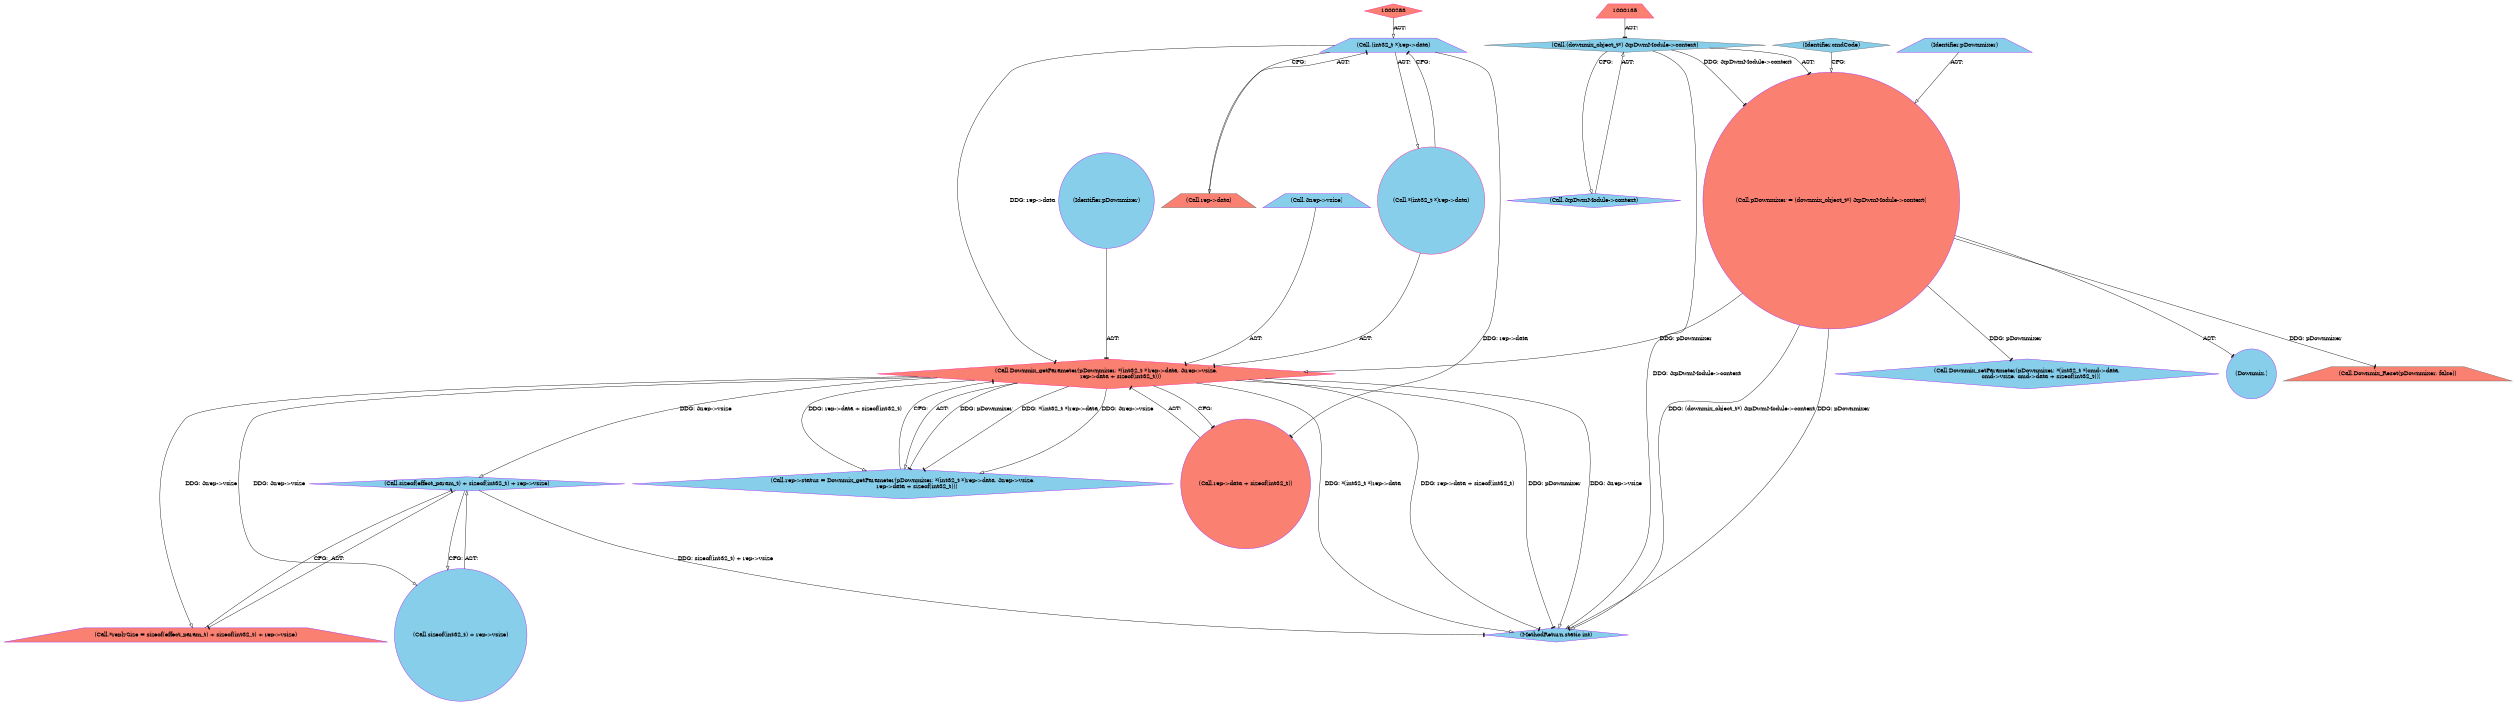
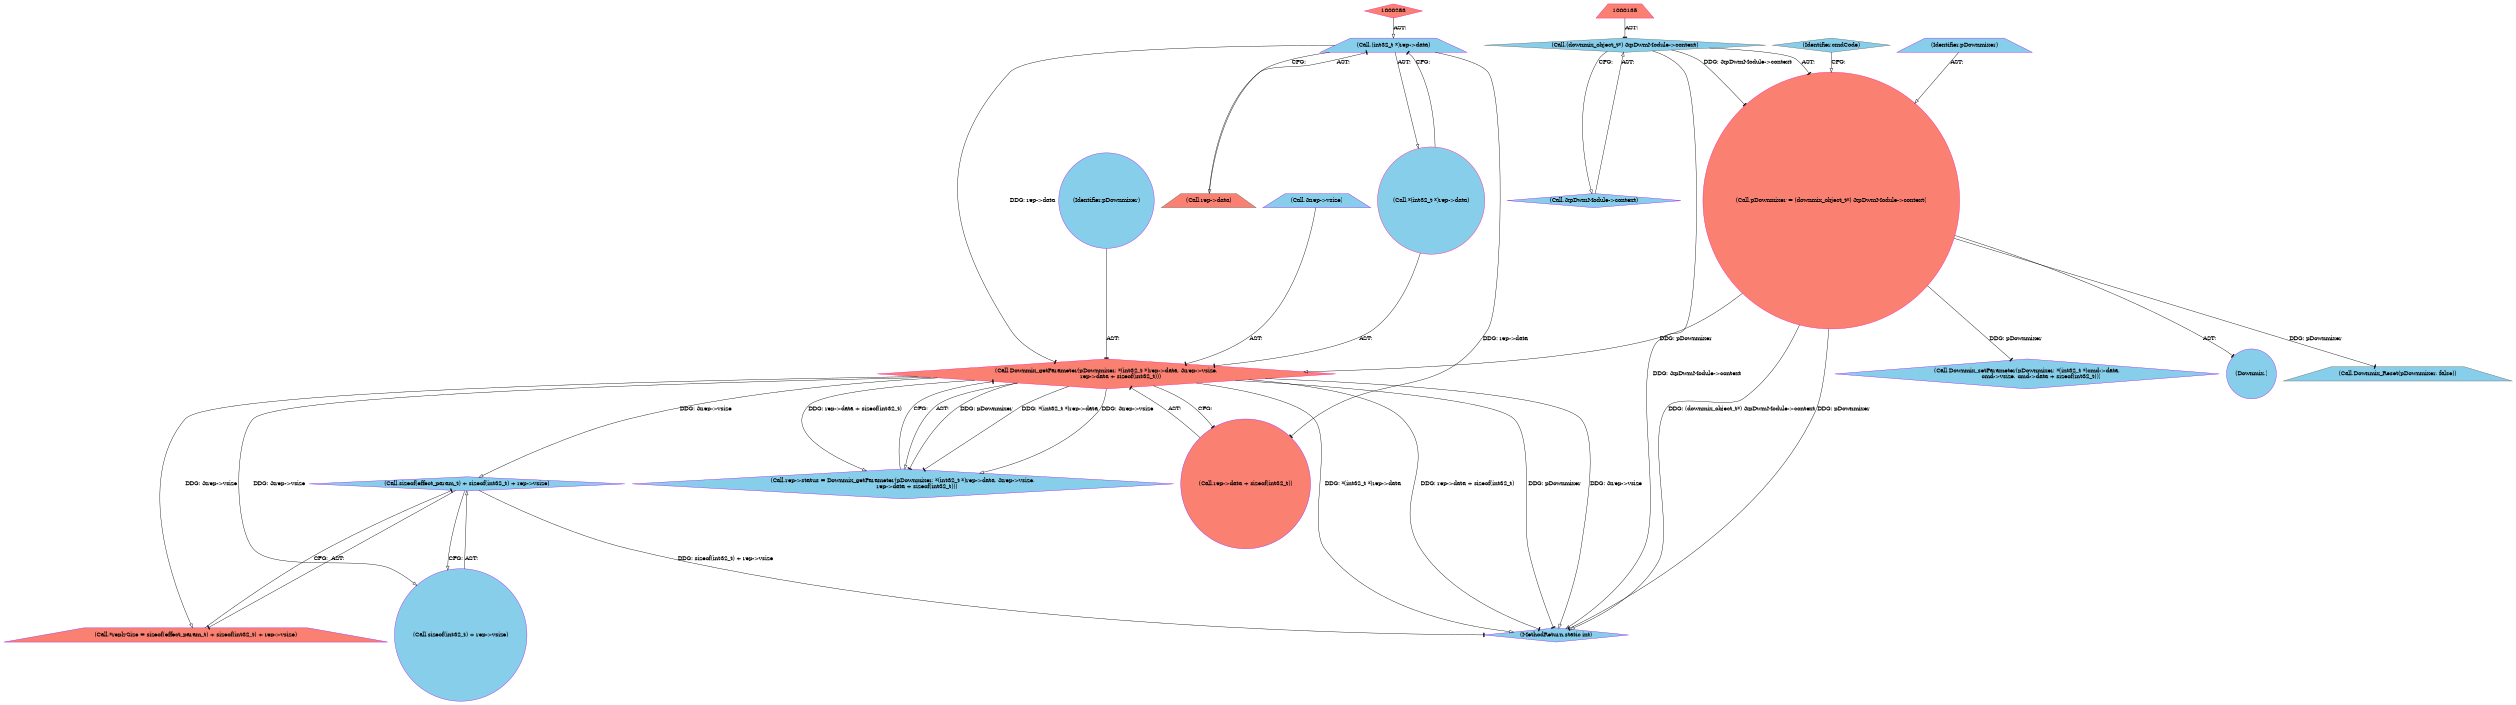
node "(Call,pDownmixer = (downmix_object_t*) &pDwmModule->context)": color purple -> deeppink
node "(Call,Downmix_Reset(pDownmixer, false))": fillcolor salmon -> skyblue
